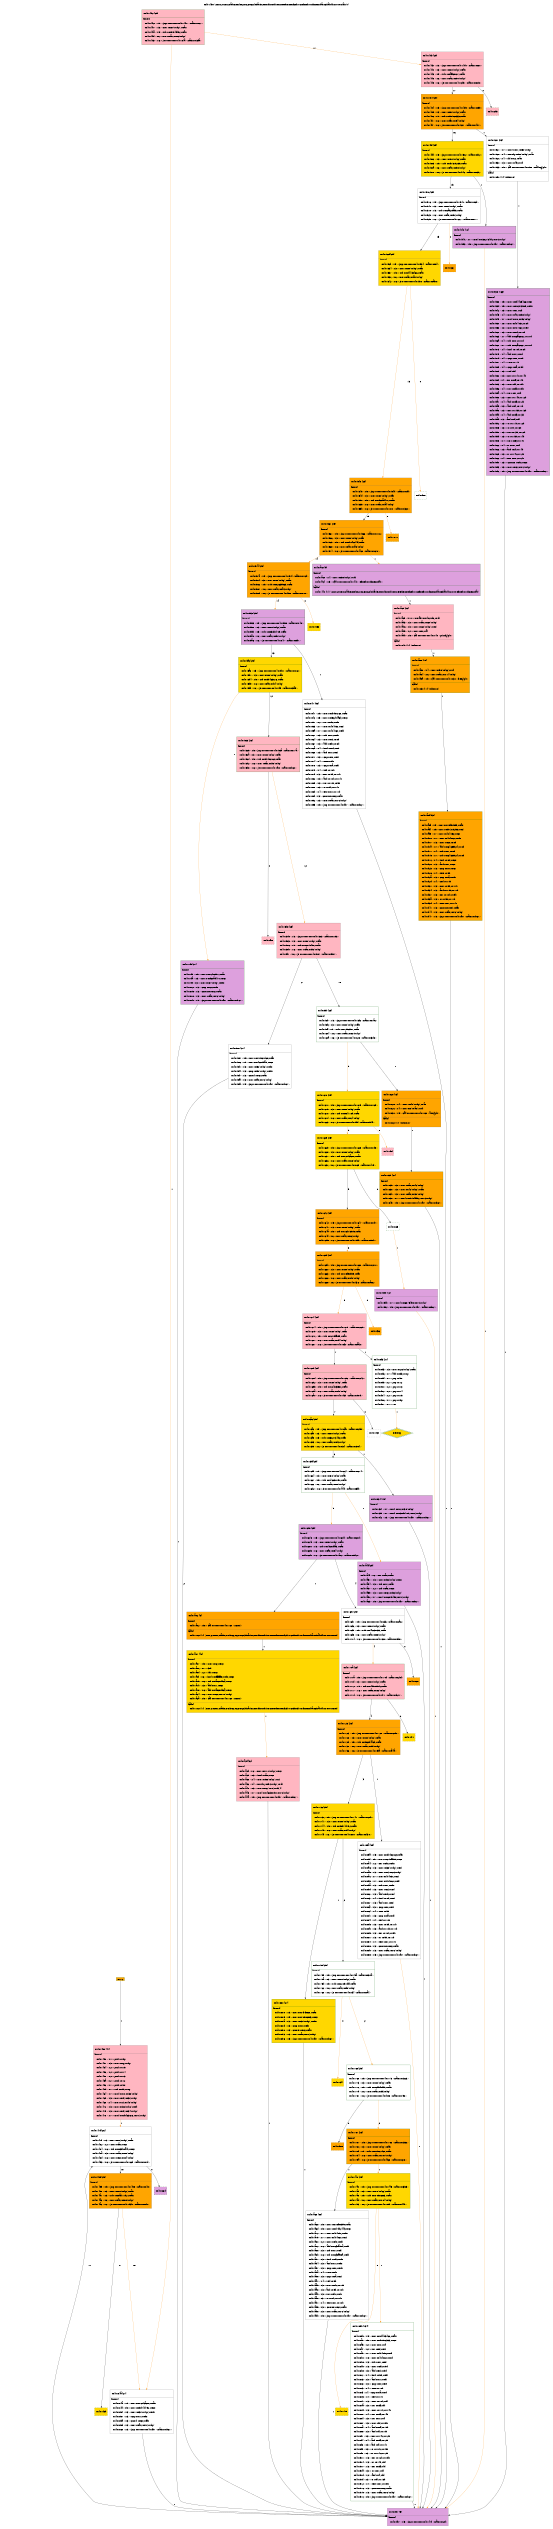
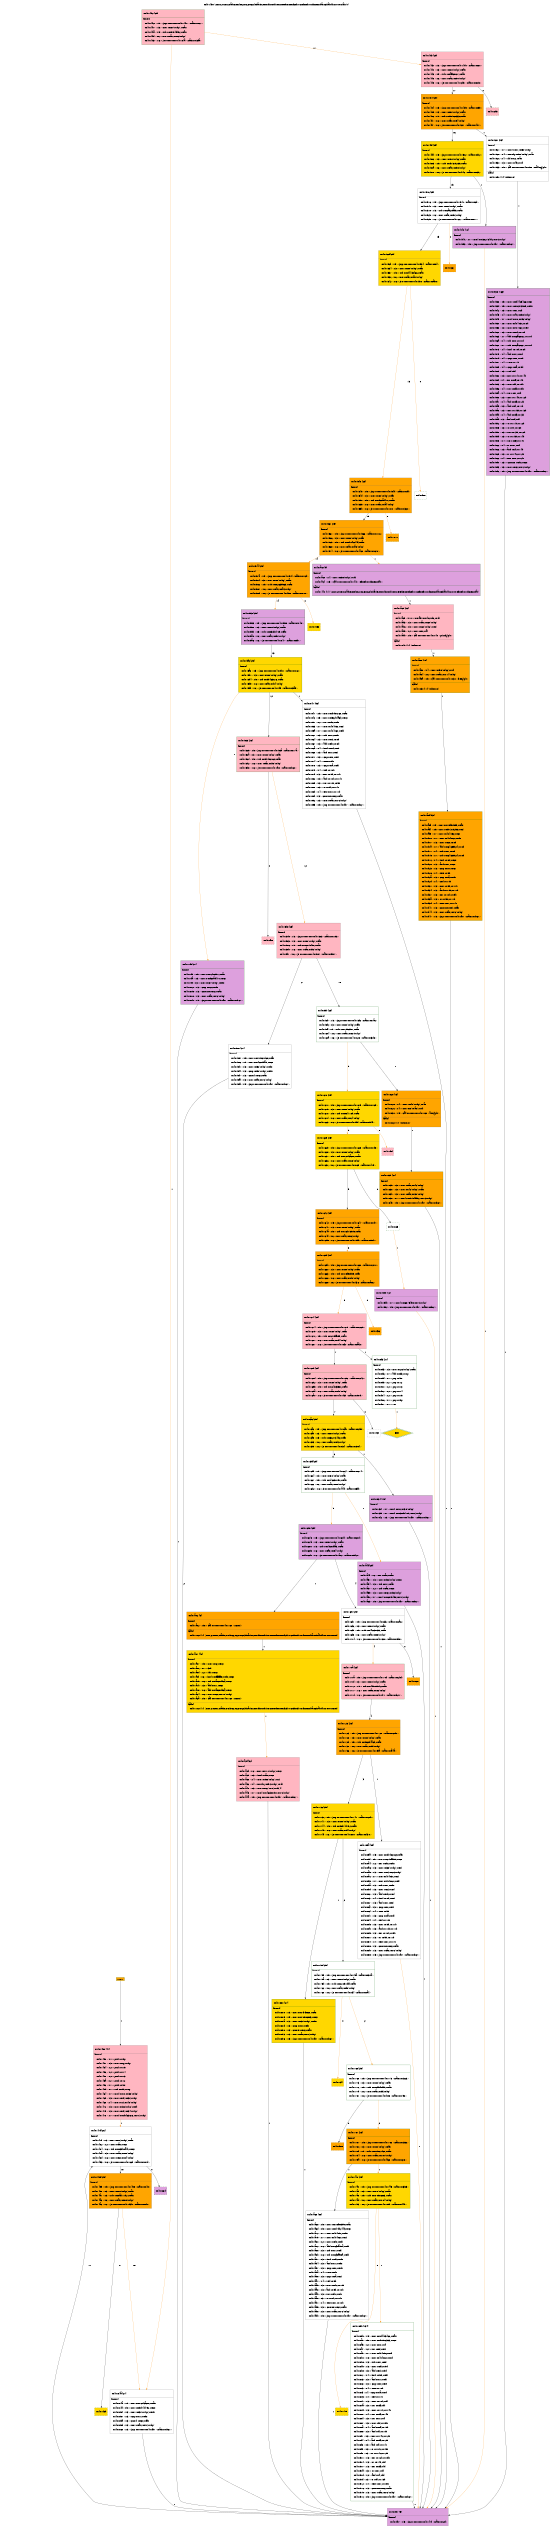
edge "0x401593 [25]" -> "0x401e47 [83]": now "0x4015ac [25]" -> "0x401e47 [83]"
node "Desktop": label "Desktop" -> "Exit"
node "0x401f71": removed
node "Entry": label "Entry" -> "Users"
